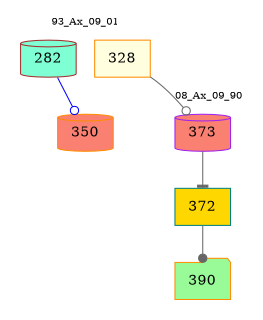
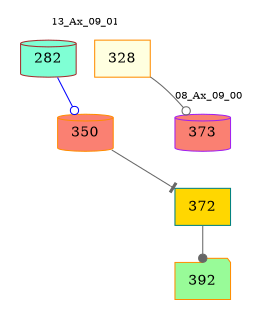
cluster "93_Ax_09_01": label "93_Ax_09_01" -> "13_Ax_09_01"
cluster "08_Ax_09_90": label "08_Ax_09_90" -> "08_Ax_09_00"
edge "373" -> "372": now "350" -> "372"
node "390": label "390" -> "392"
